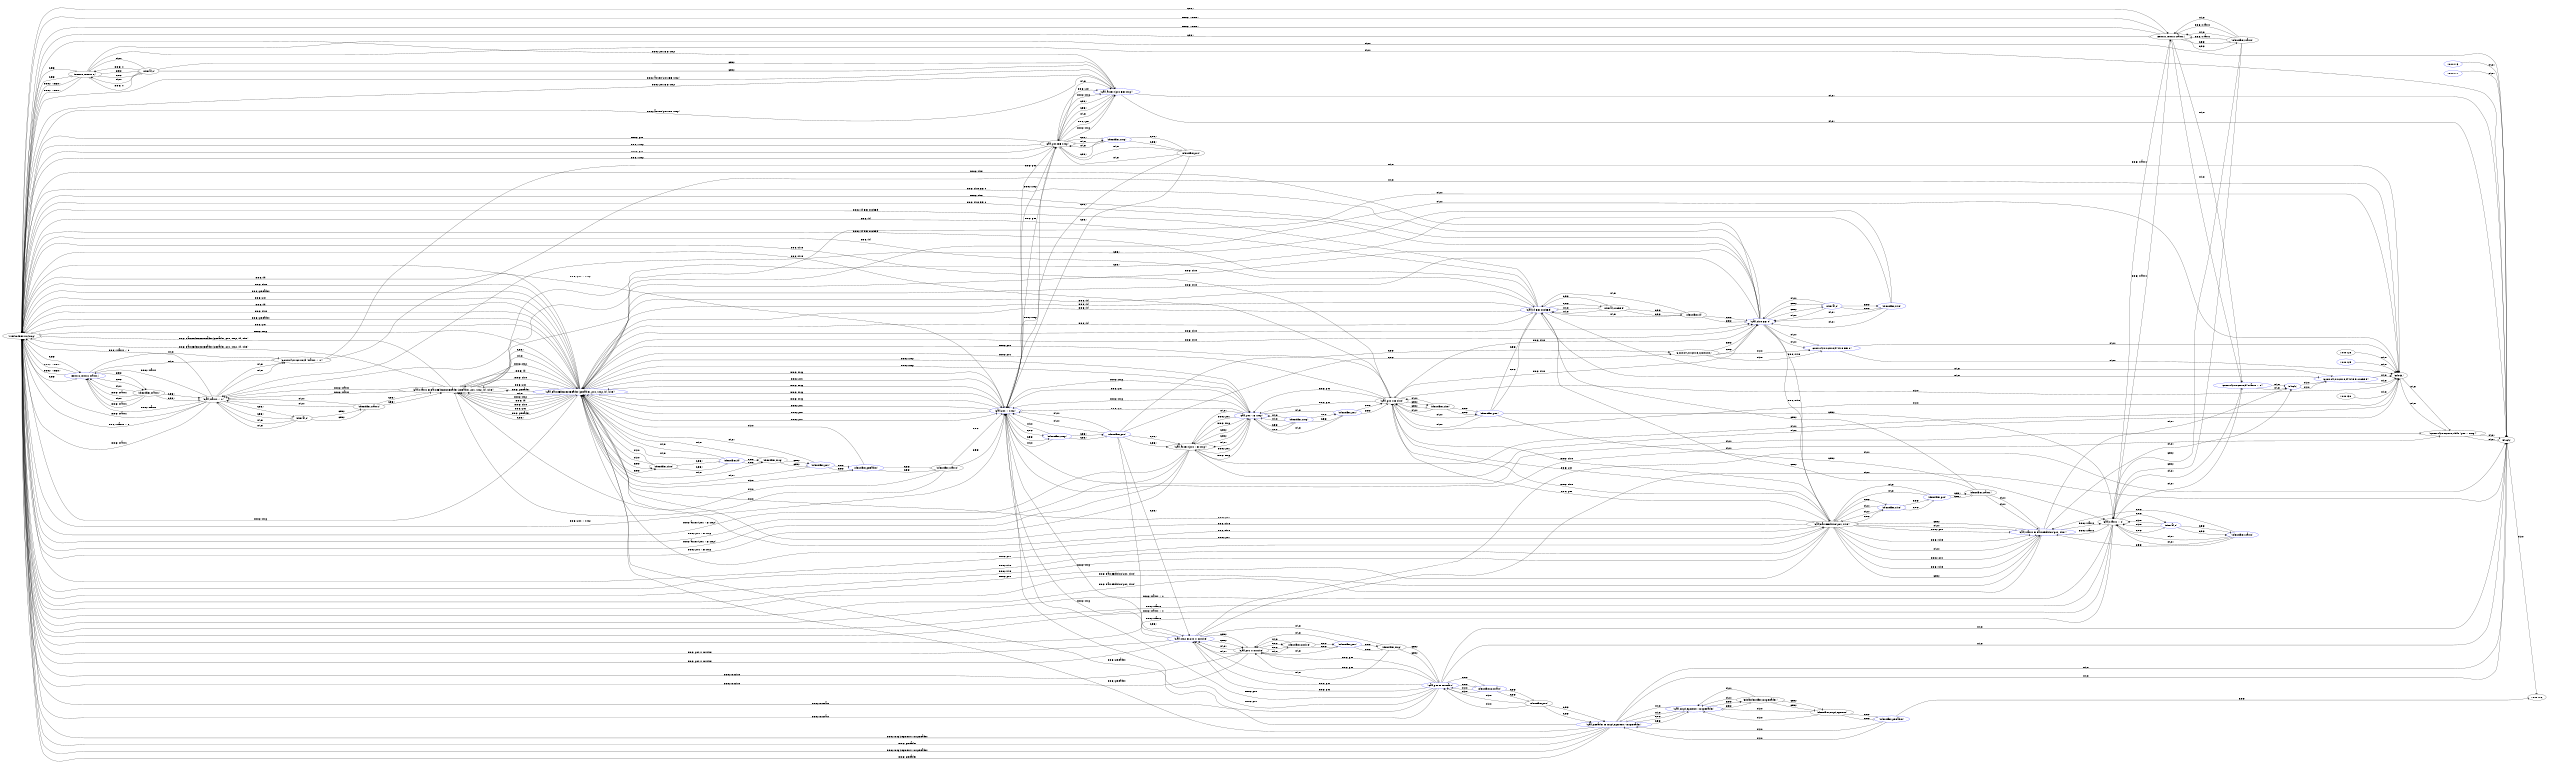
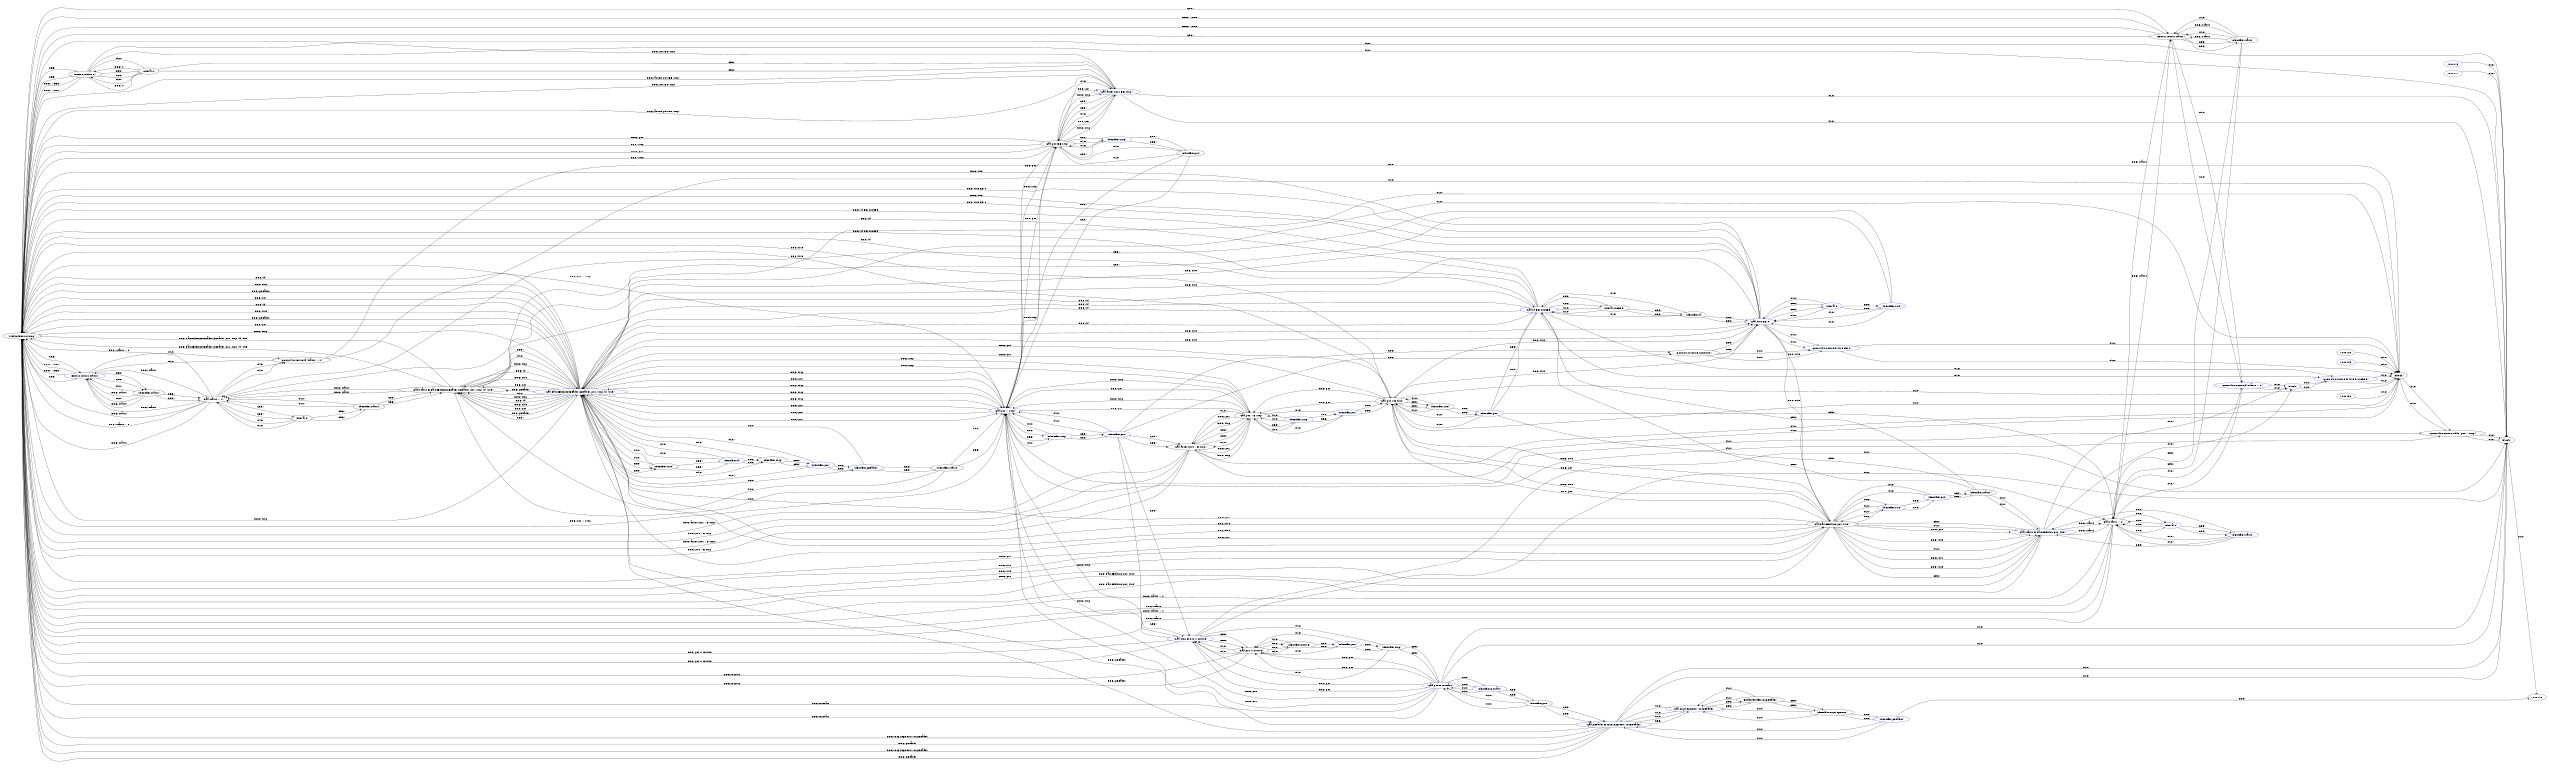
node "(Call,pos <= stop)": color blue -> black
